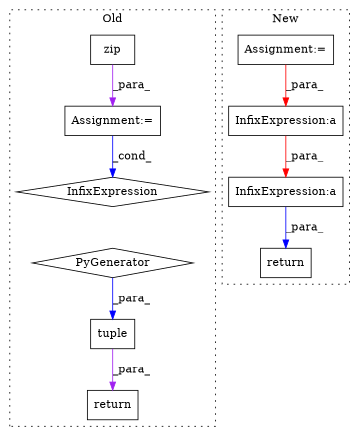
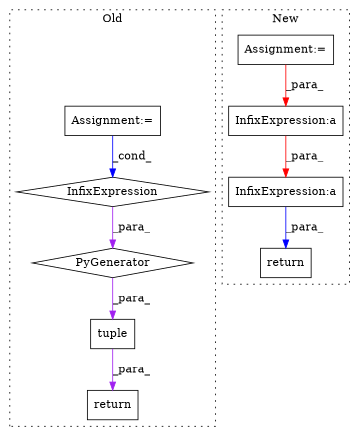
node "zip": removed
edge "InfixExpression" -> "PyGenerator": added, label "_para_"
edge "PyGenerator" -> "tuple": color blue -> purple
